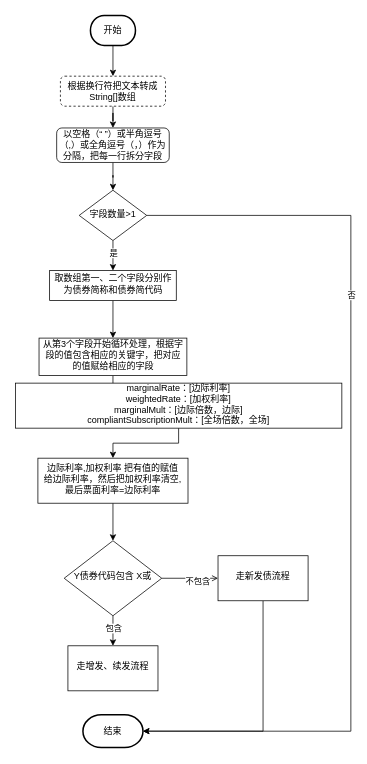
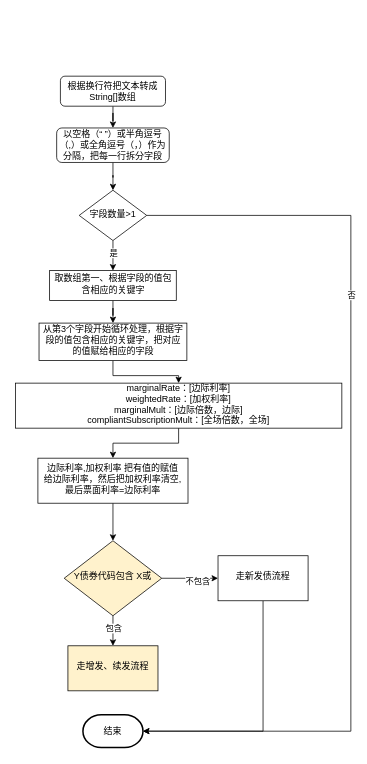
node "开始": removed
edge "开始" -> "根据换行符把文本转成String[]数组": removed
node "根据换行符把文本转成String[]数组": style dashed -> solid
node "取数组第一、二个字段分别作为债券简称和债券简代码": label "取数组第一、二个字段分别作为债券简称和债券简代码" -> "取数组第一、根据字段的值包含相应的关键字"
node "从第3个字段开始循环处理，根据字段的值包含相应的关键字，把对应的值赋给相应的字段": moved (113, 357) -> (113, 342)
node "Y债券代码包含 X或": fillcolor #ffffff -> #fff2cc
edge "Y债券代码包含 X或" -> "走新发债流程": arrowhead open -> classic
node "走增发、续发流程": fillcolor #ffffff -> #fff2cc
